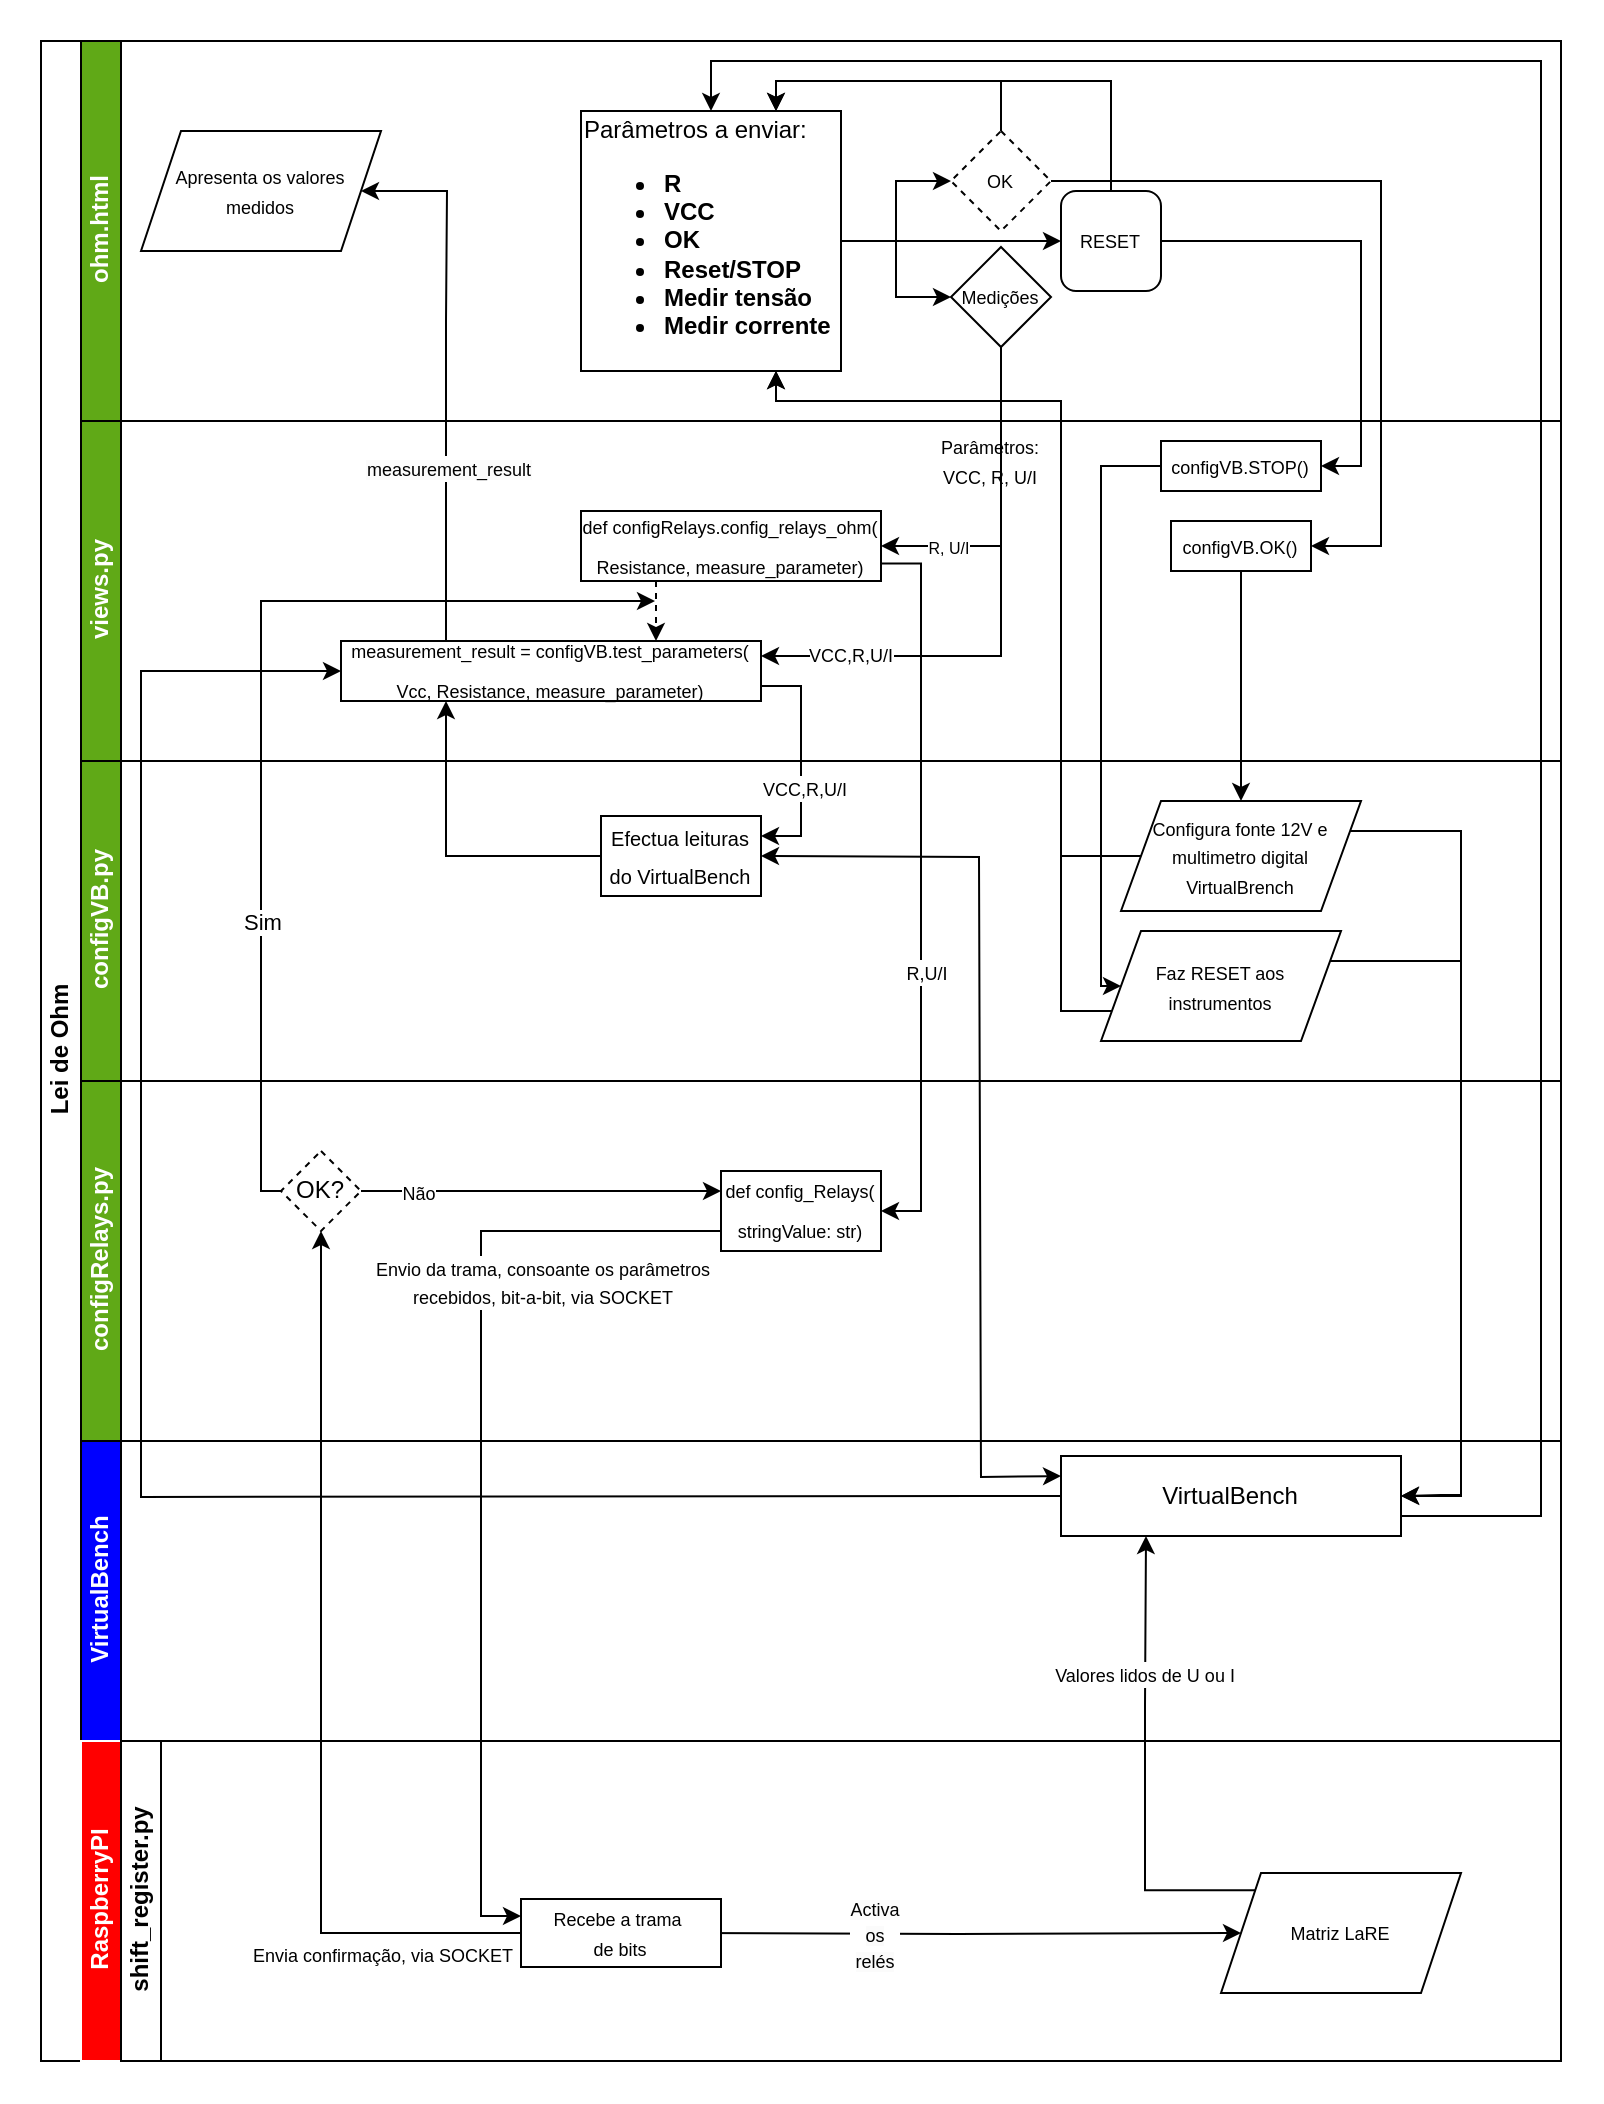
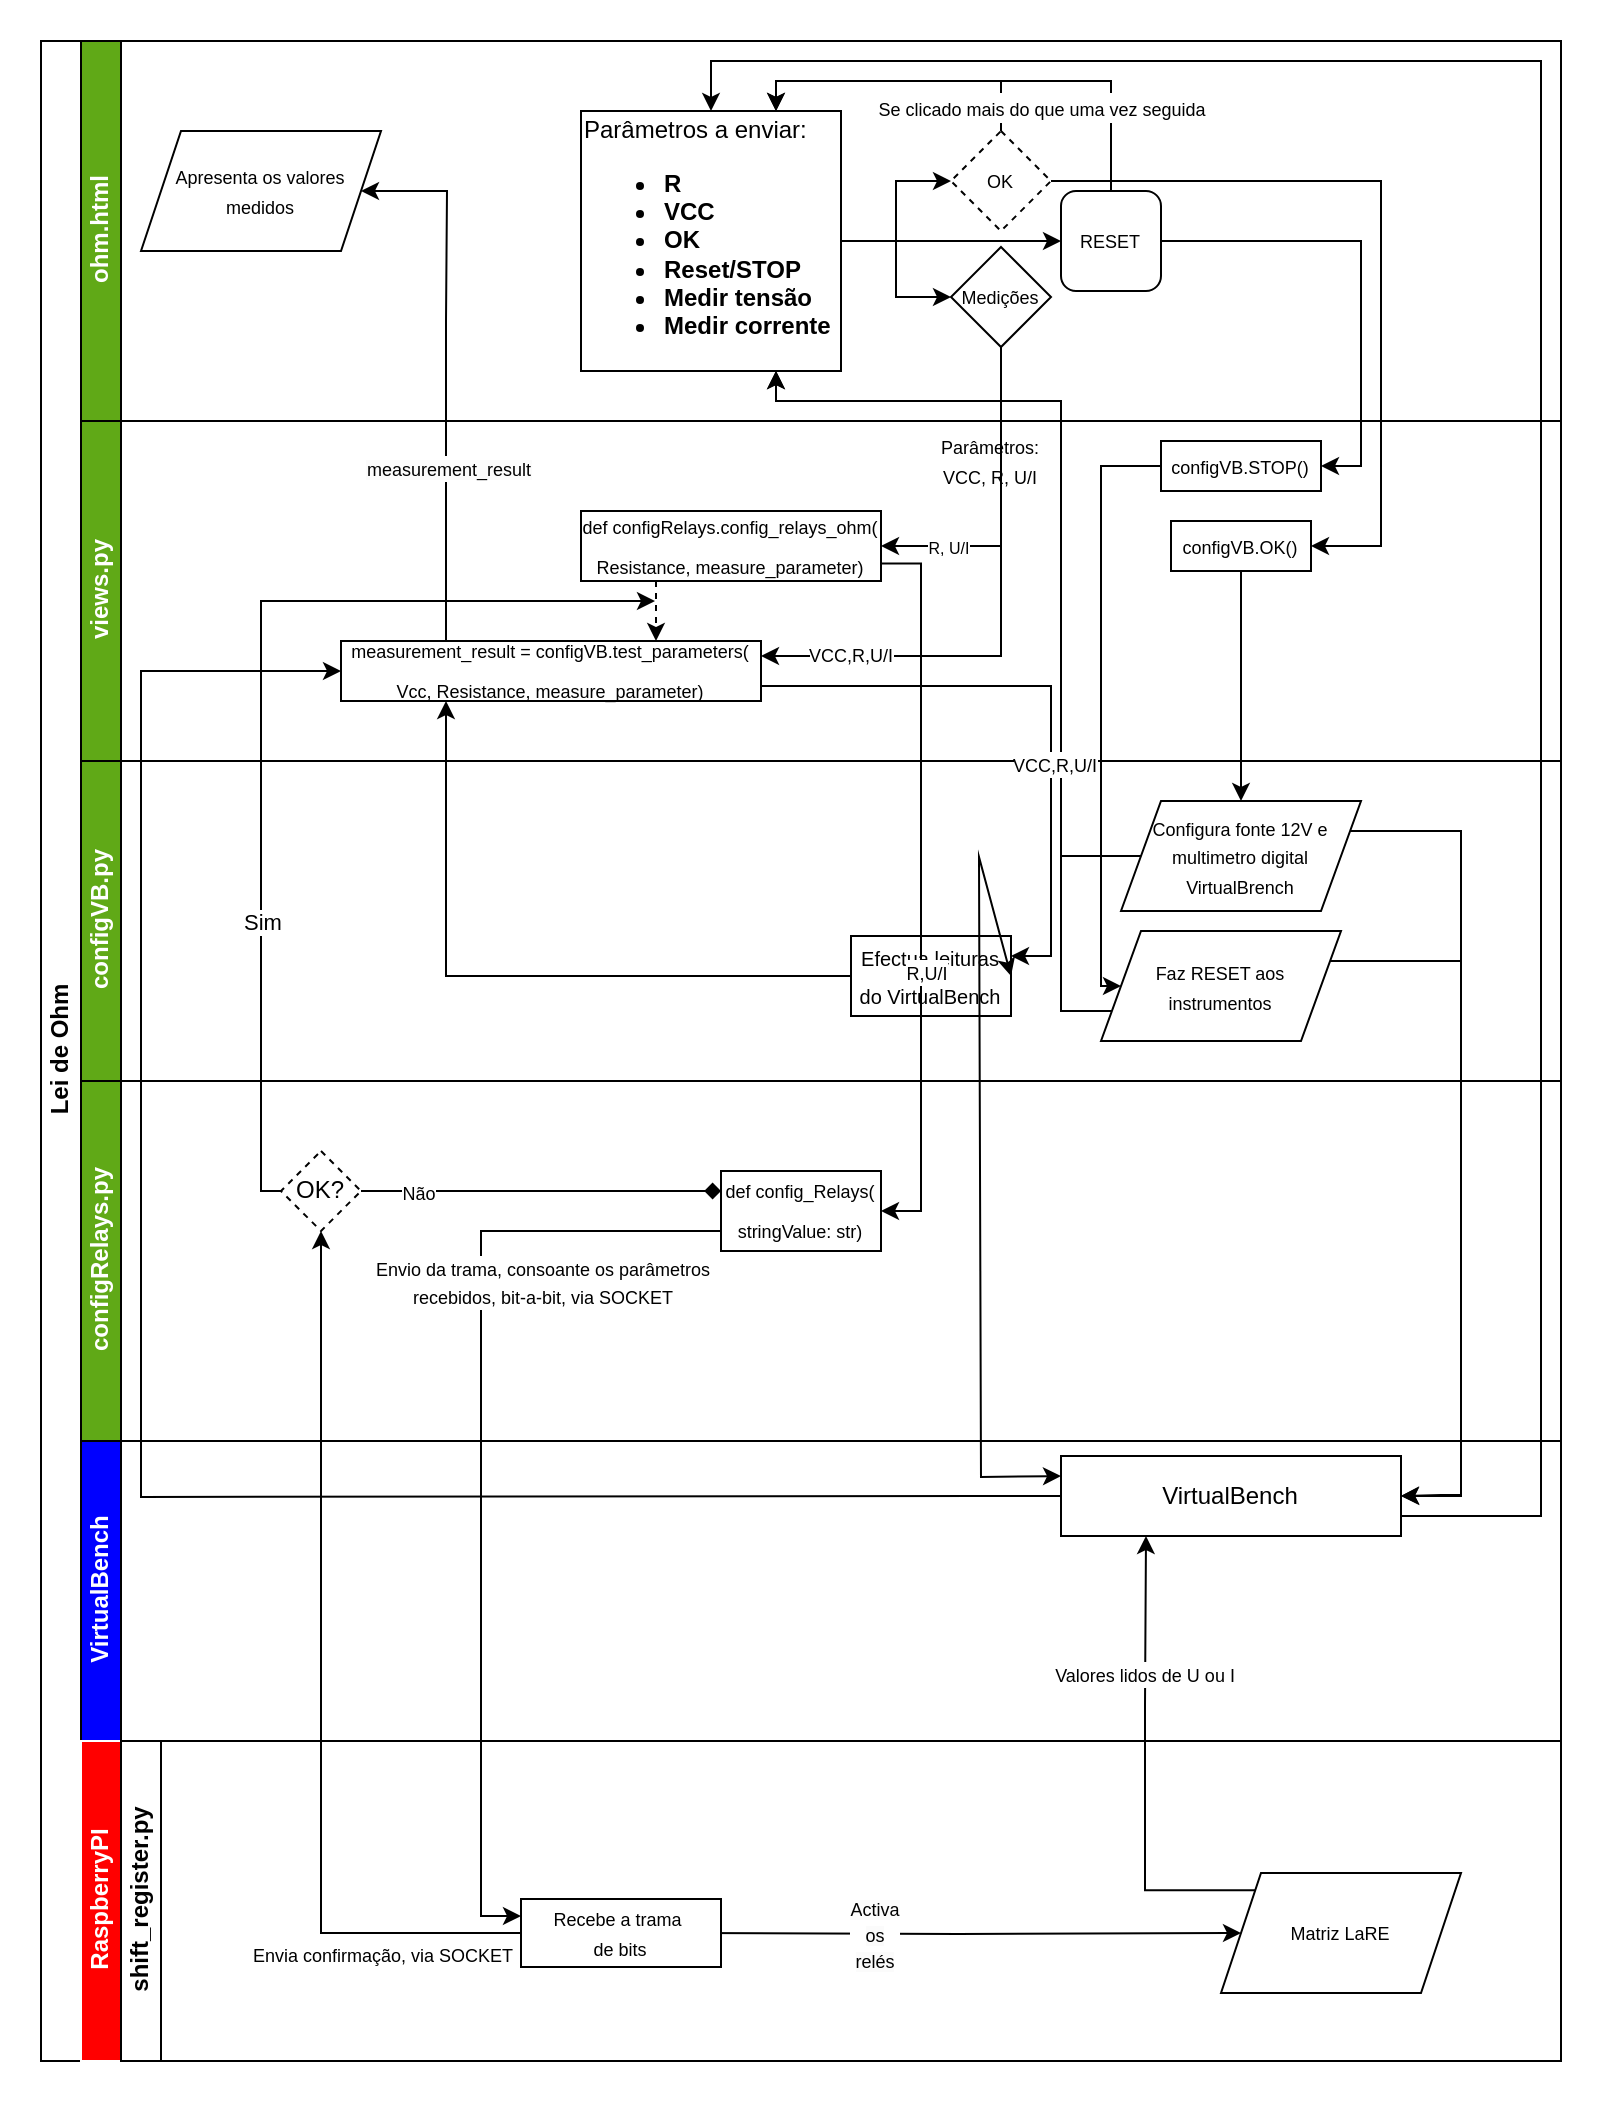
node "Se clicado mais do que uma vez seguida": added
node "Efectua leituras do VirtualBench": moved (681, 856) -> (931, 976)
edge "OK?" -> "def config_Relays( stringValue: str)": arrowhead classic -> diamond
